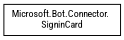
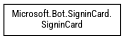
node "Microsoft.Bot.Connector. SigninCard": label "Microsoft.Bot.Connector. SigninCard" -> "Microsoft.Bot.SigninCard. SigninCard"
